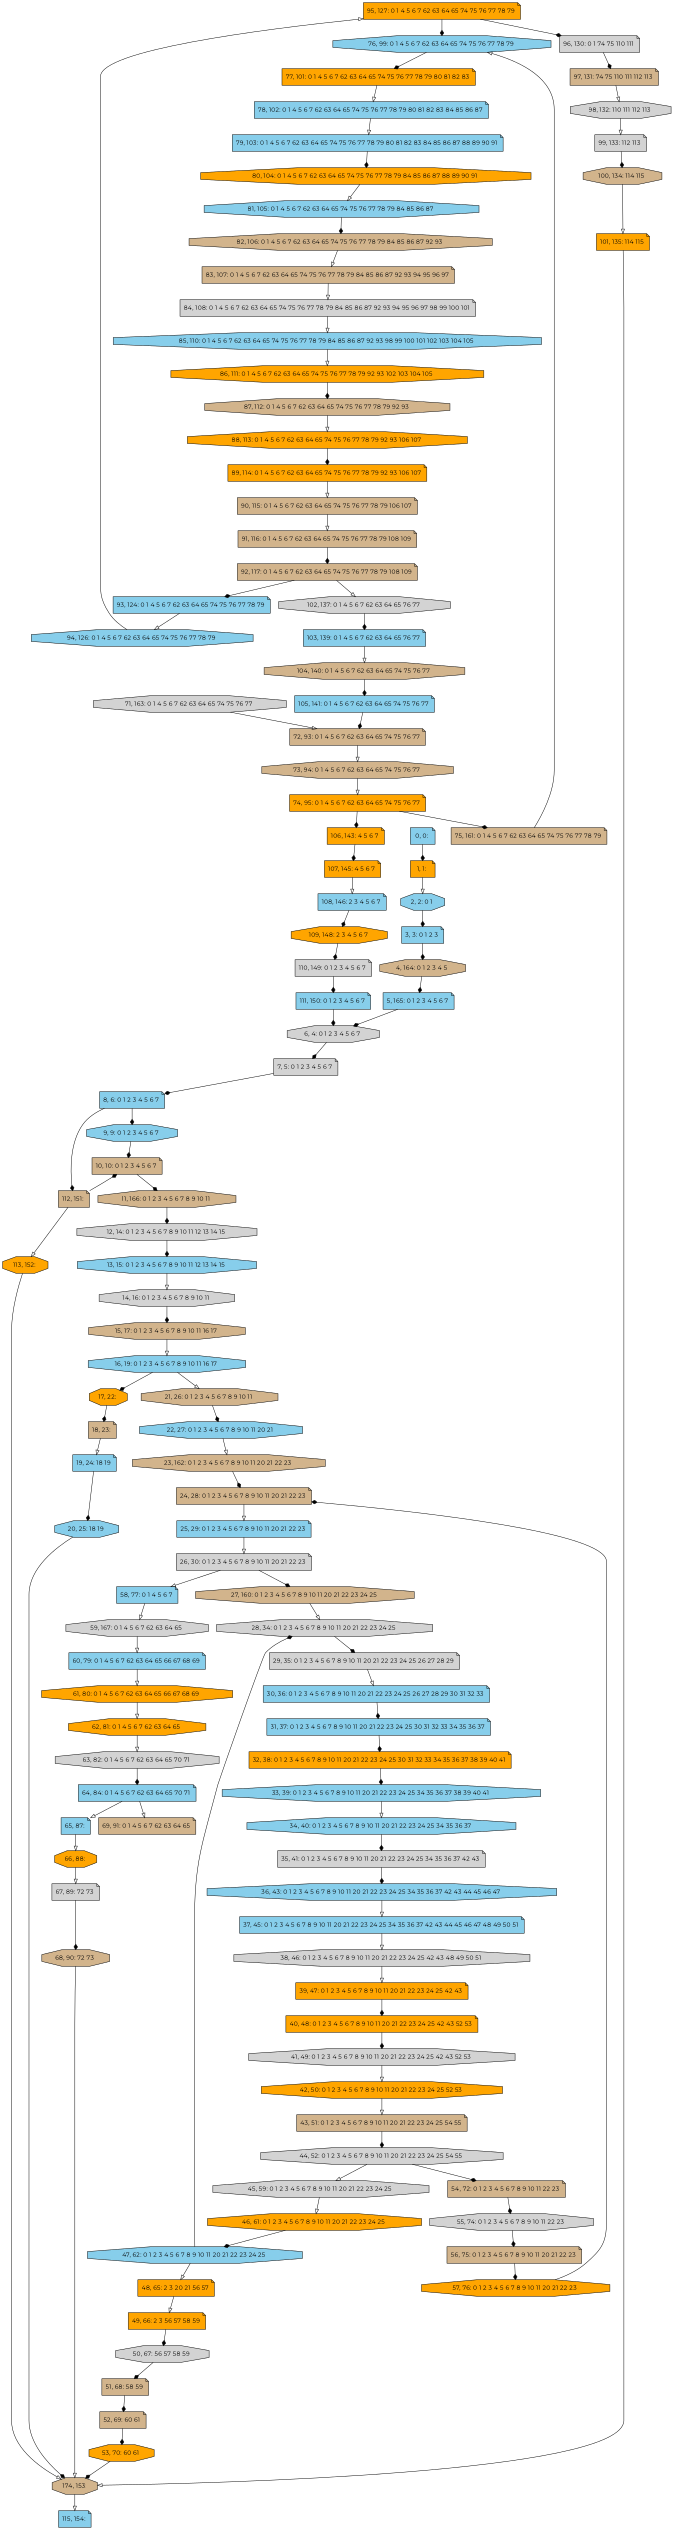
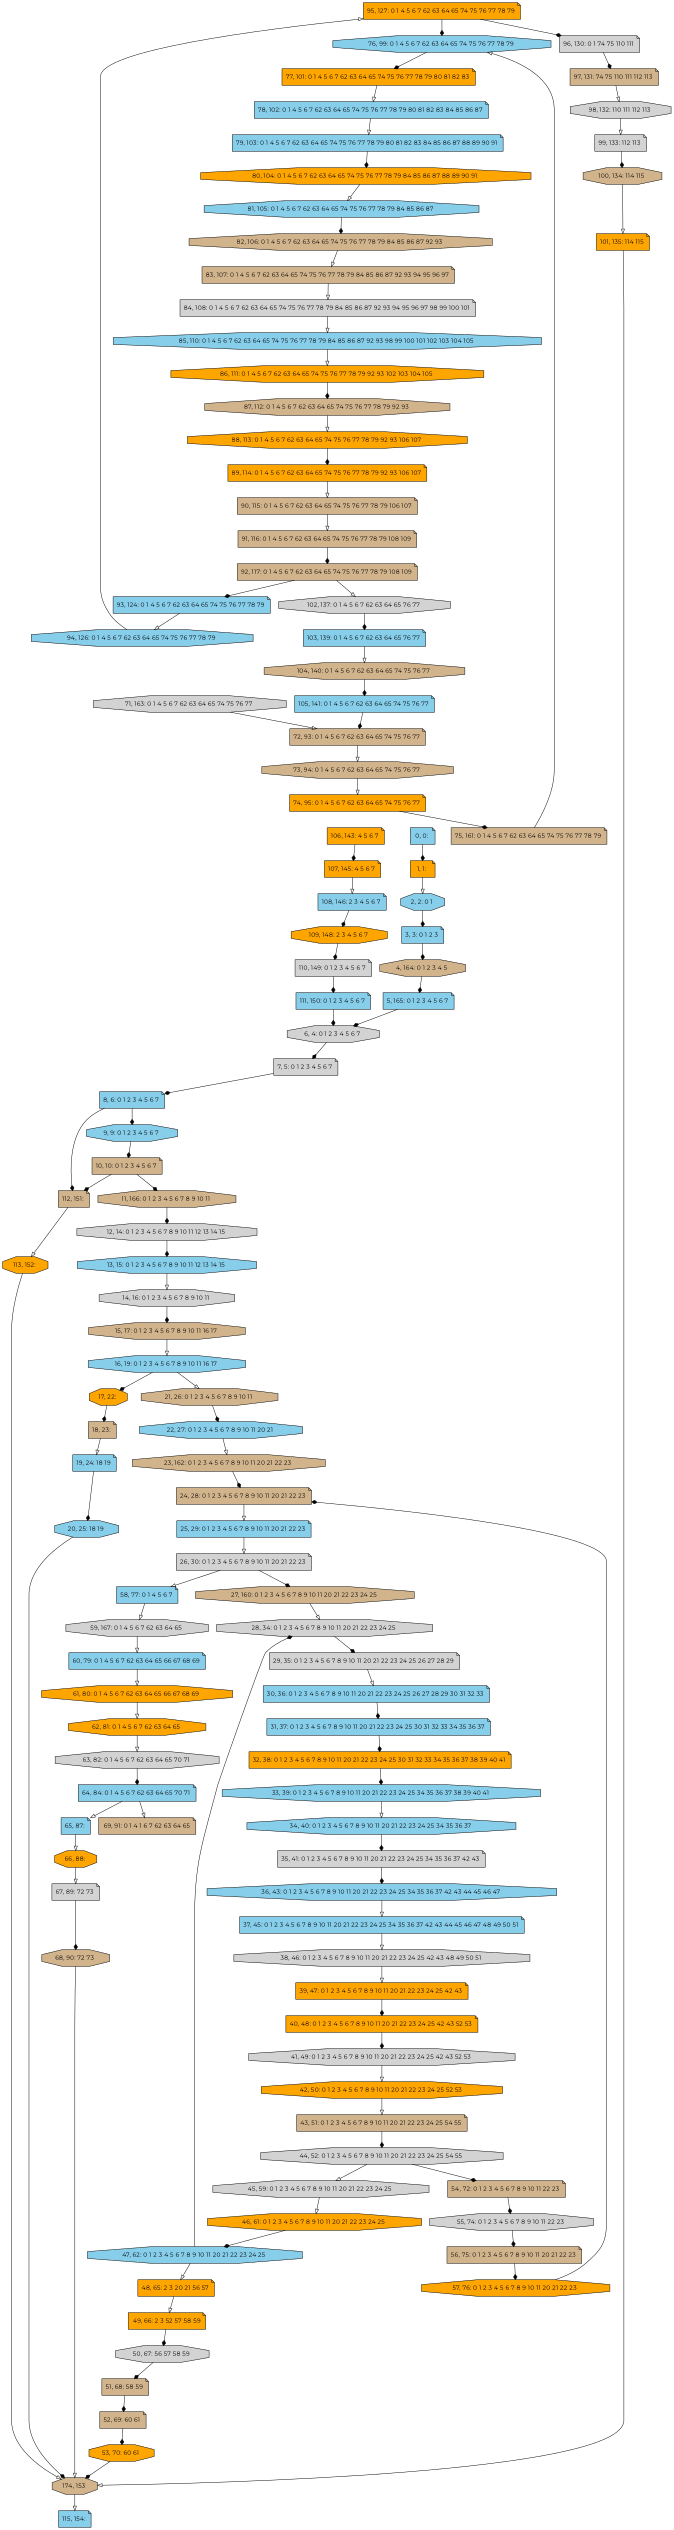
edge "74, 95: 0 1 4 5 6 7 62 63 64 65 74 75 76 77" -> "106, 143: 4 5 6 7": removed
edge "112, 151:" -> "10, 10: 0 1 2 3 4 5 6 7": reversed
node "69, 91: 0 1 4 5 6 7 62 63 64 65": label "69, 91: 0 1 4 5 6 7 62 63 64 65" -> "69, 91: 0 1 4 1 6 7 62 63 64 65"
node "49, 66: 2 3 56 57 58 59": label "49, 66: 2 3 56 57 58 59" -> "49, 66: 2 3 52 57 58 59"
